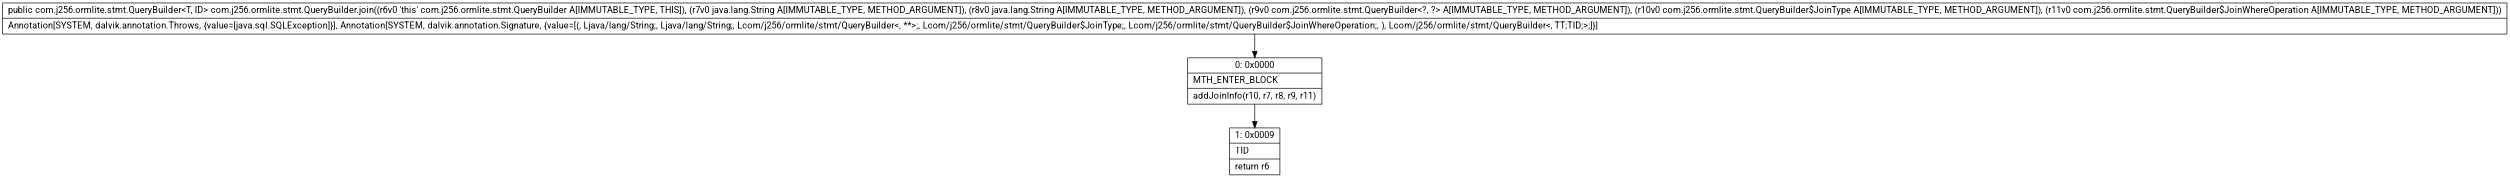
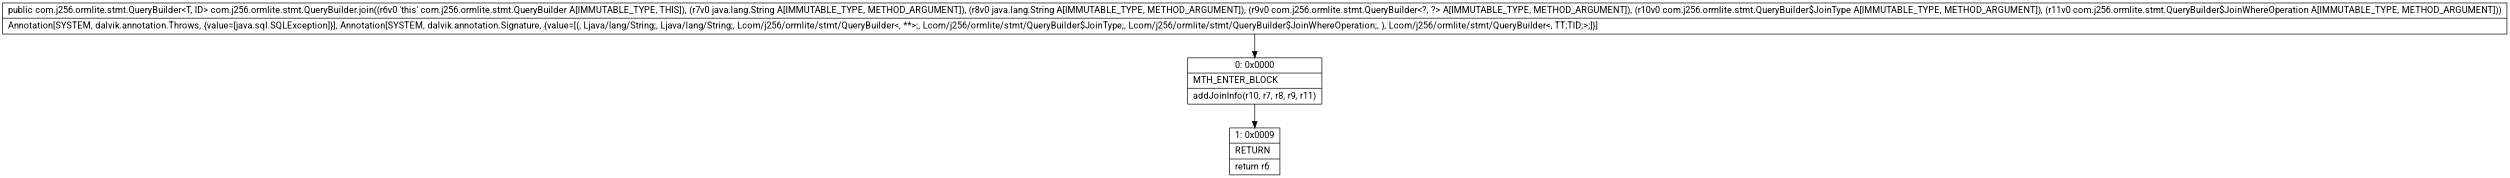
node "1: 0x0009": text "TID" -> "RETURN"
